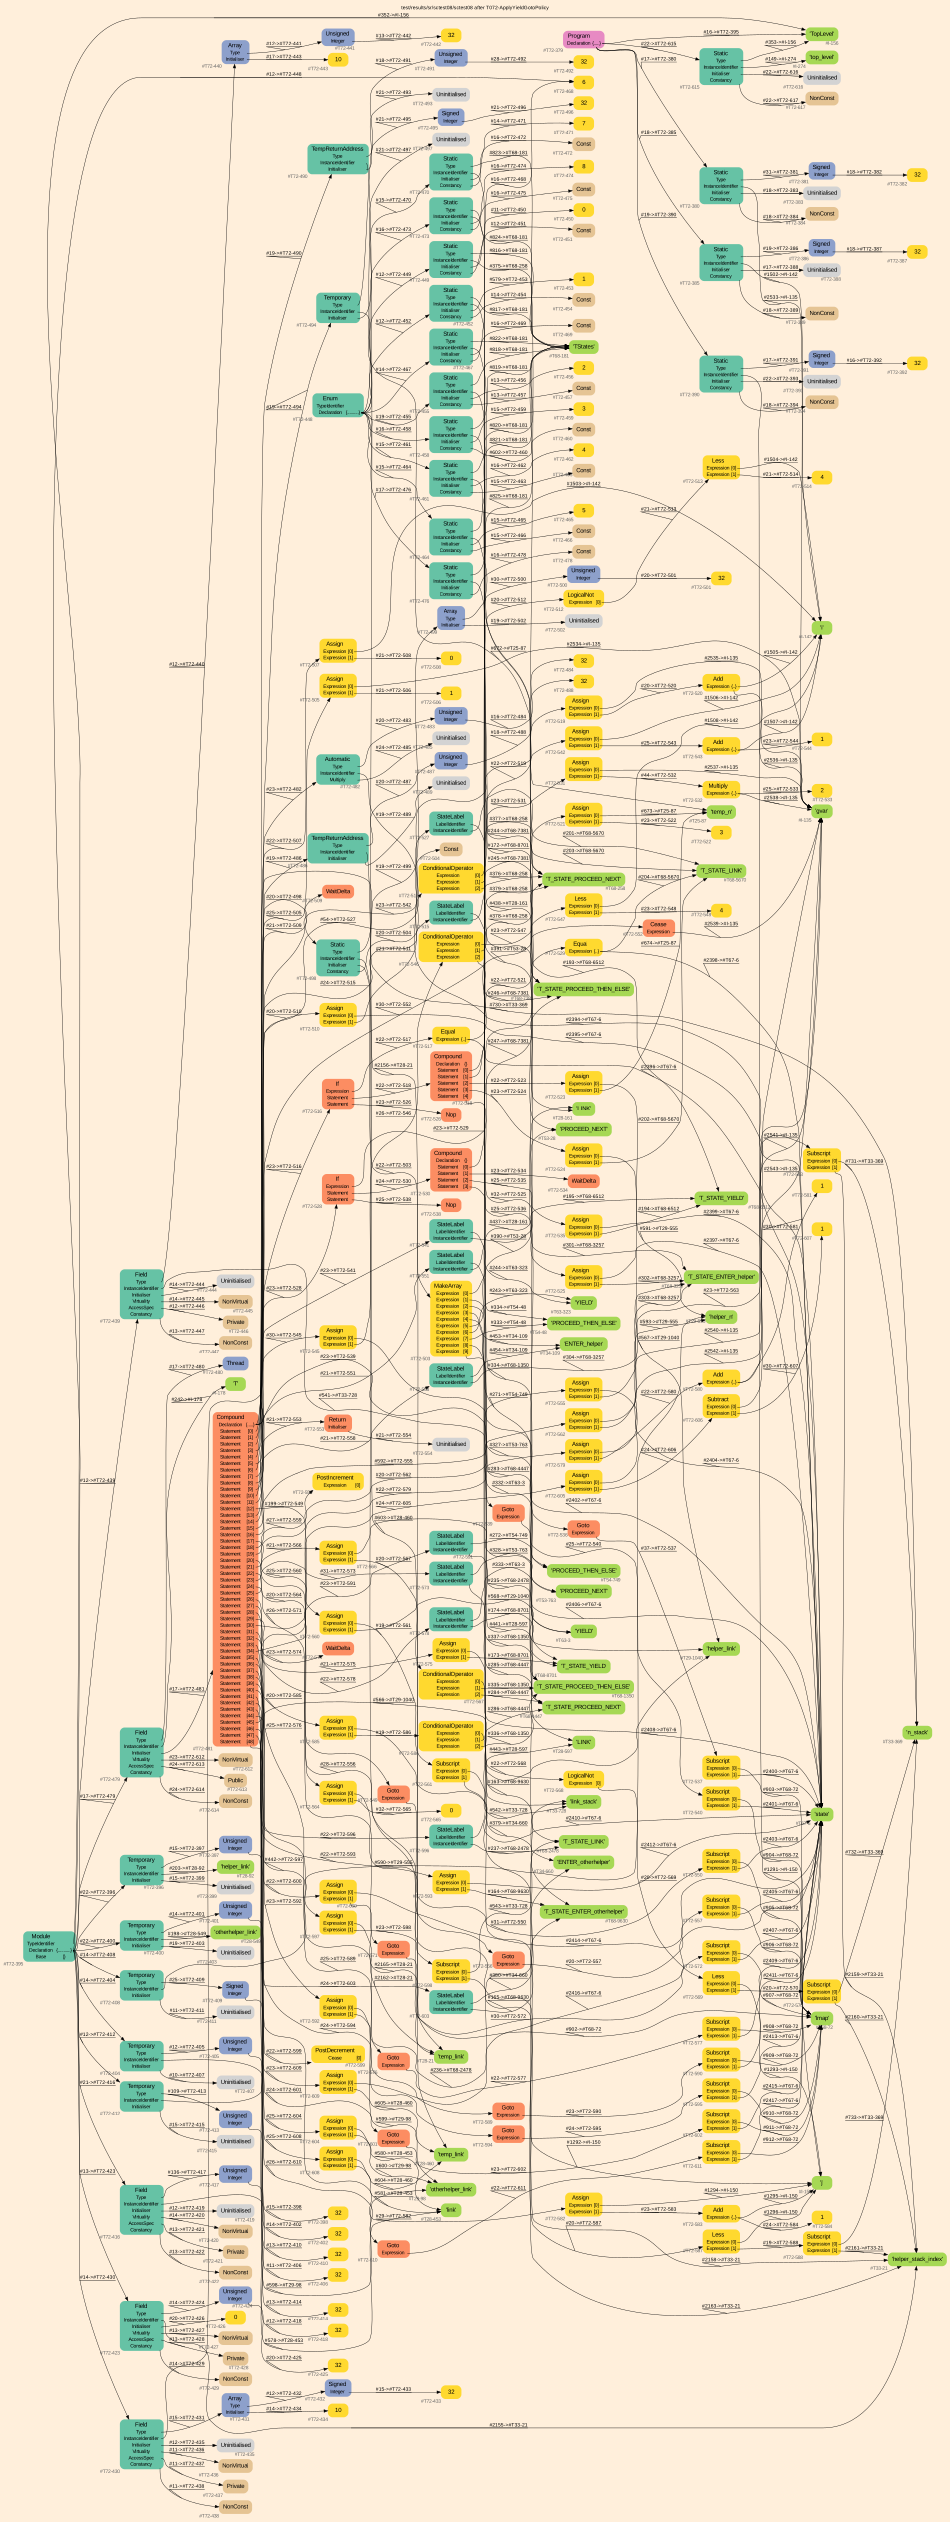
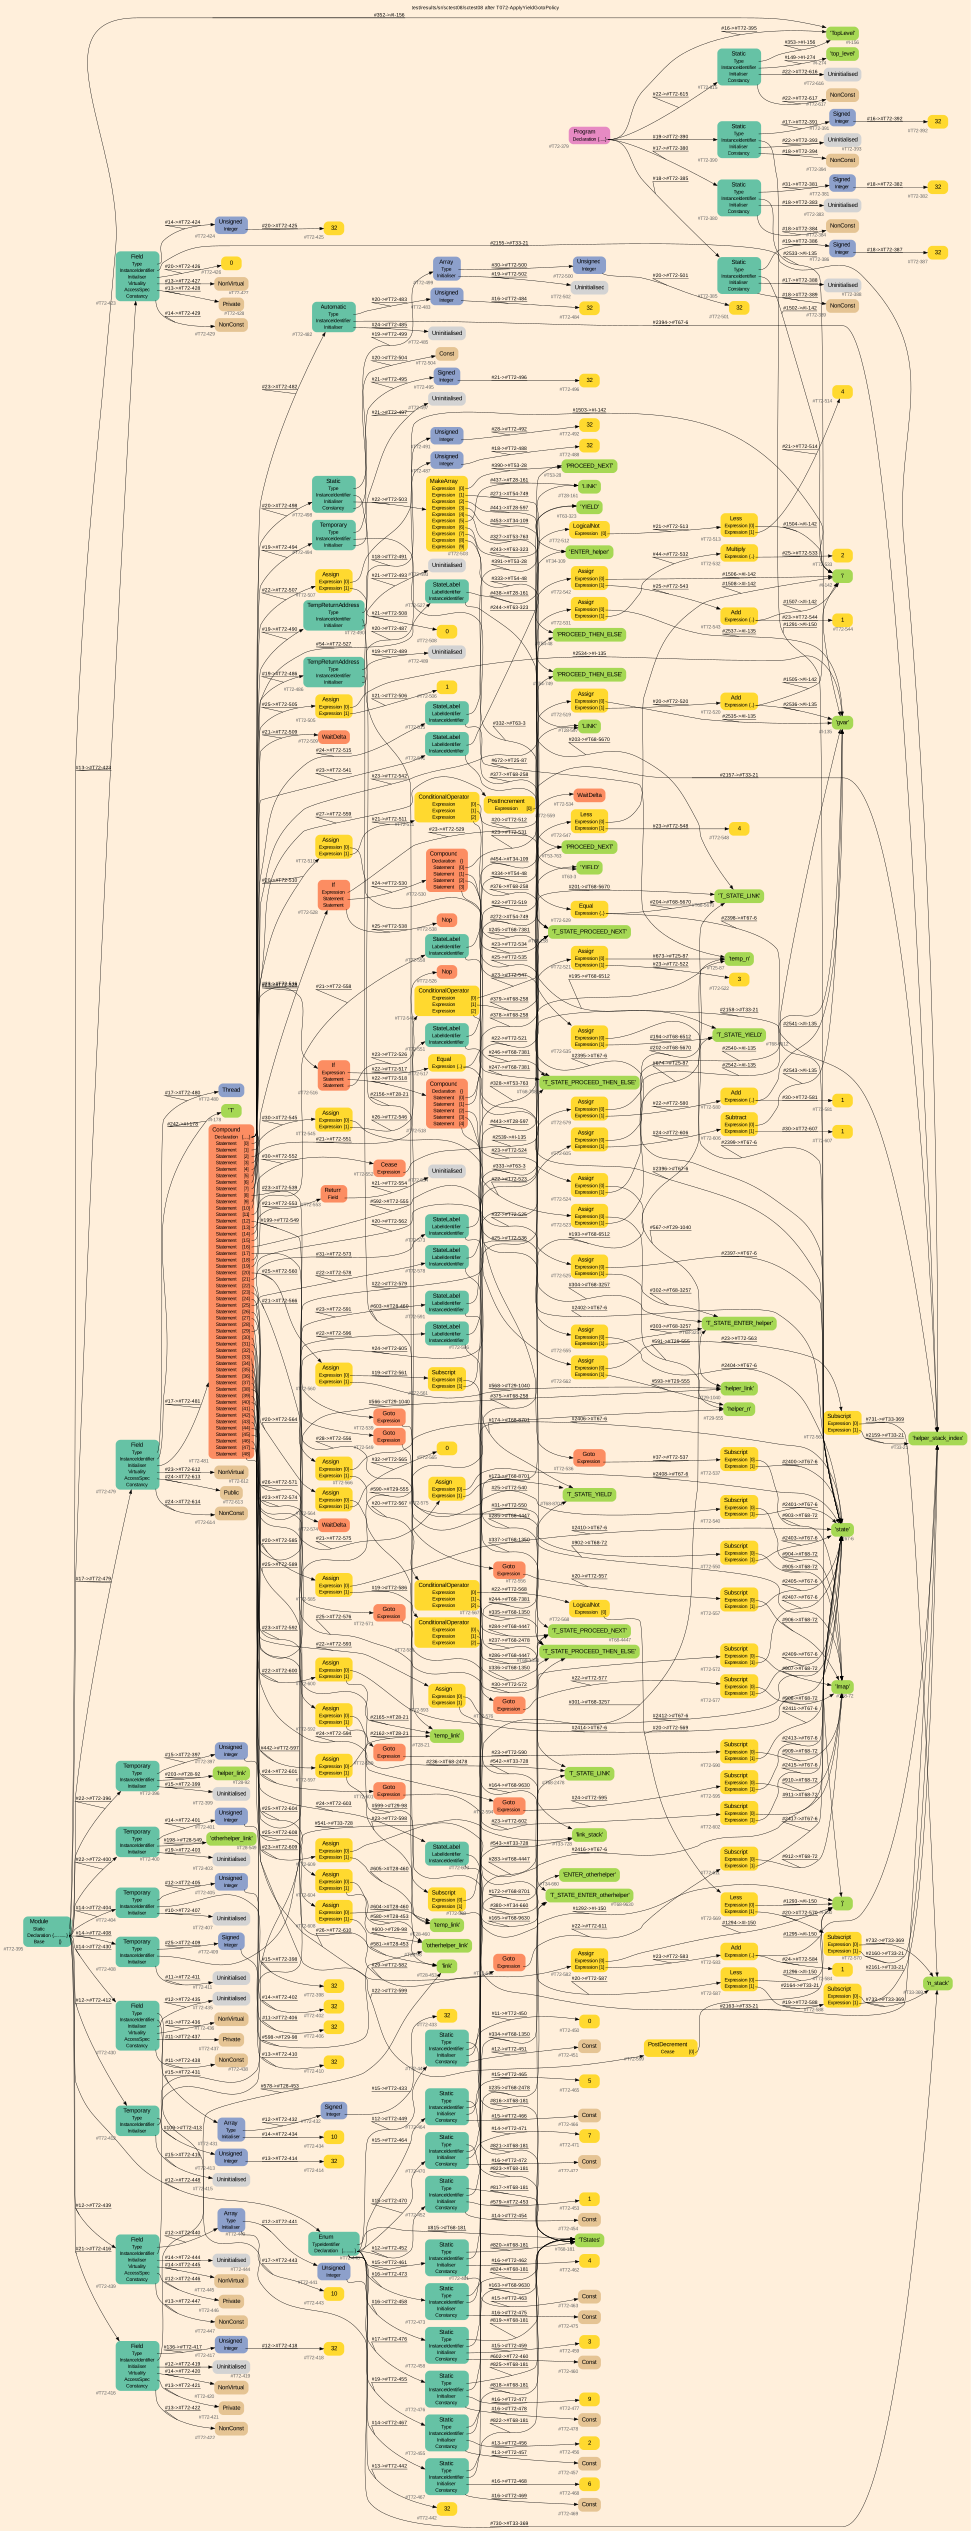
node "8": removed
node "Automatic": text "Multiply" -> "Initialiser"
edge "Module" -> "6": now "Module" -> "Enum"
edge "Multiply" -> "'gvar'": removed, label "#2538->#I-135"
edge "Cease" -> "'gvar'": now "Cease" -> "'temp_n'"
edge "PostIncrement" -> "'helper_stack_index'": added, label "#2157->#T33-21"
edge "Automatic" -> "'state'": now "Automatic" -> "'helper_stack_index'"
node "Return": text "Initialiser" -> "Field"
edge "MakeArray" -> "'ENTER_otherhelper'": removed, label "#379->#T34-660"
edge "PostDecrement" -> "'helper_stack_index'": added, label "#2164->#T33-21"
node "Module": text "TypeIdentifier" -> "Static"
edge "Enum" -> "'TStates'": added, label "#815->#T68-181"
node "9": added
